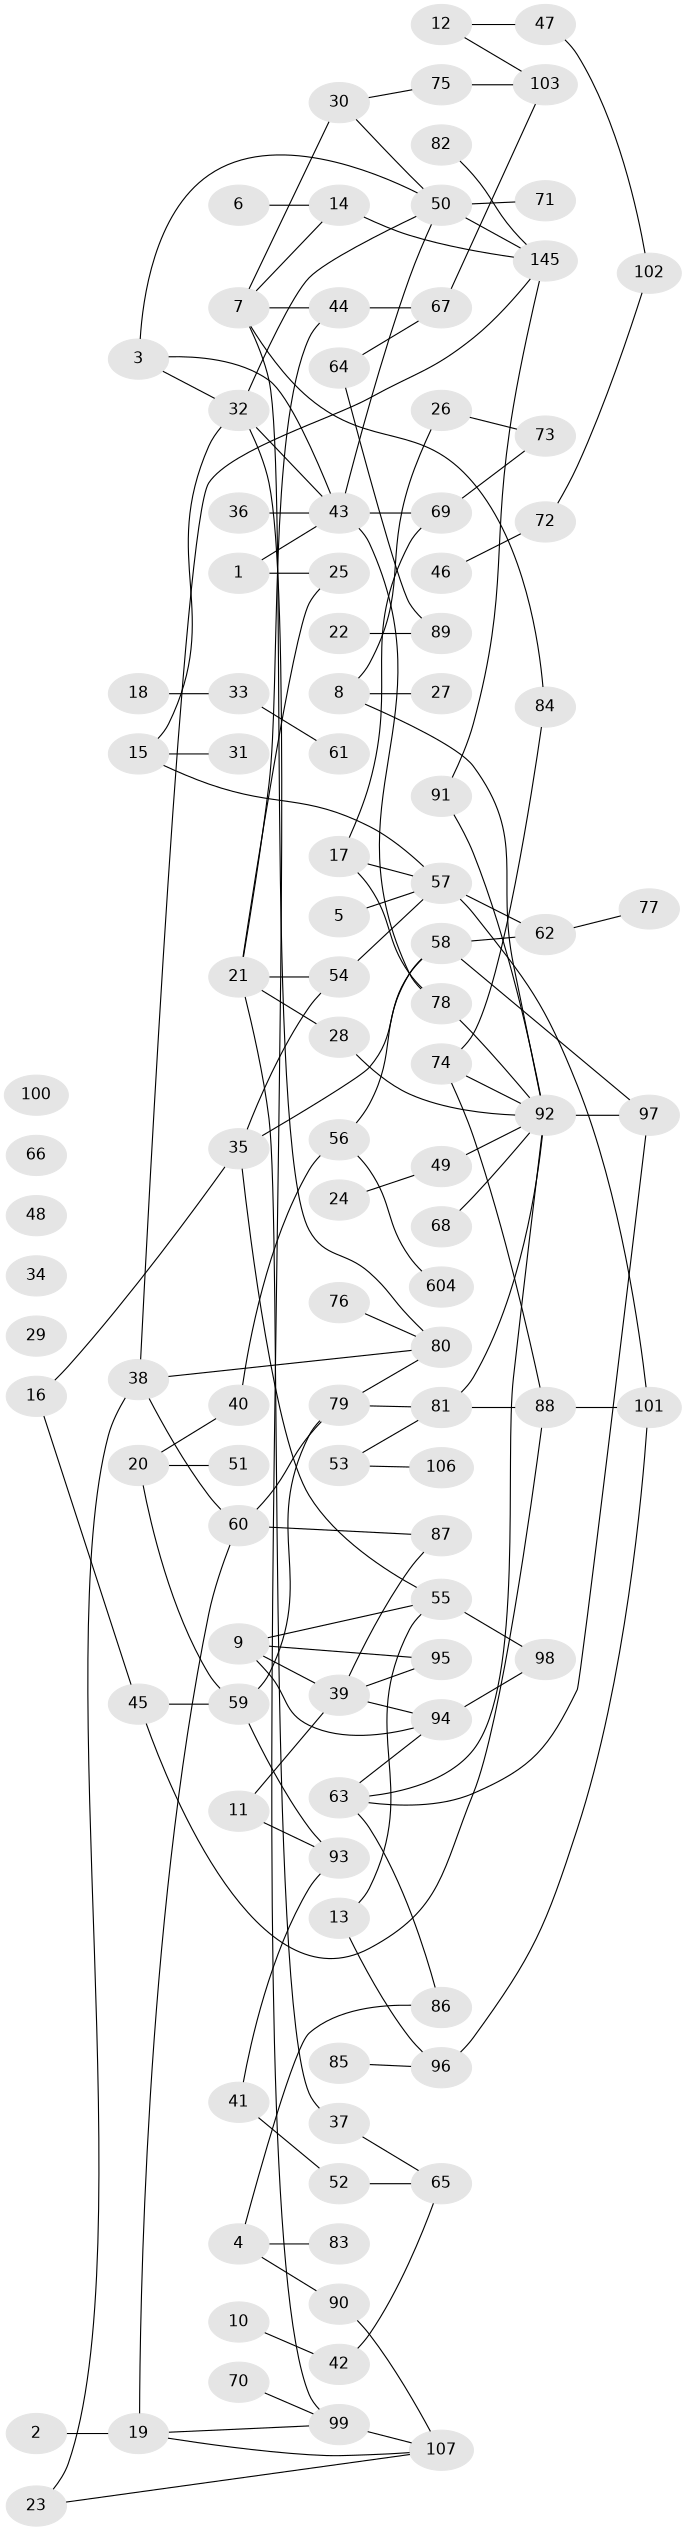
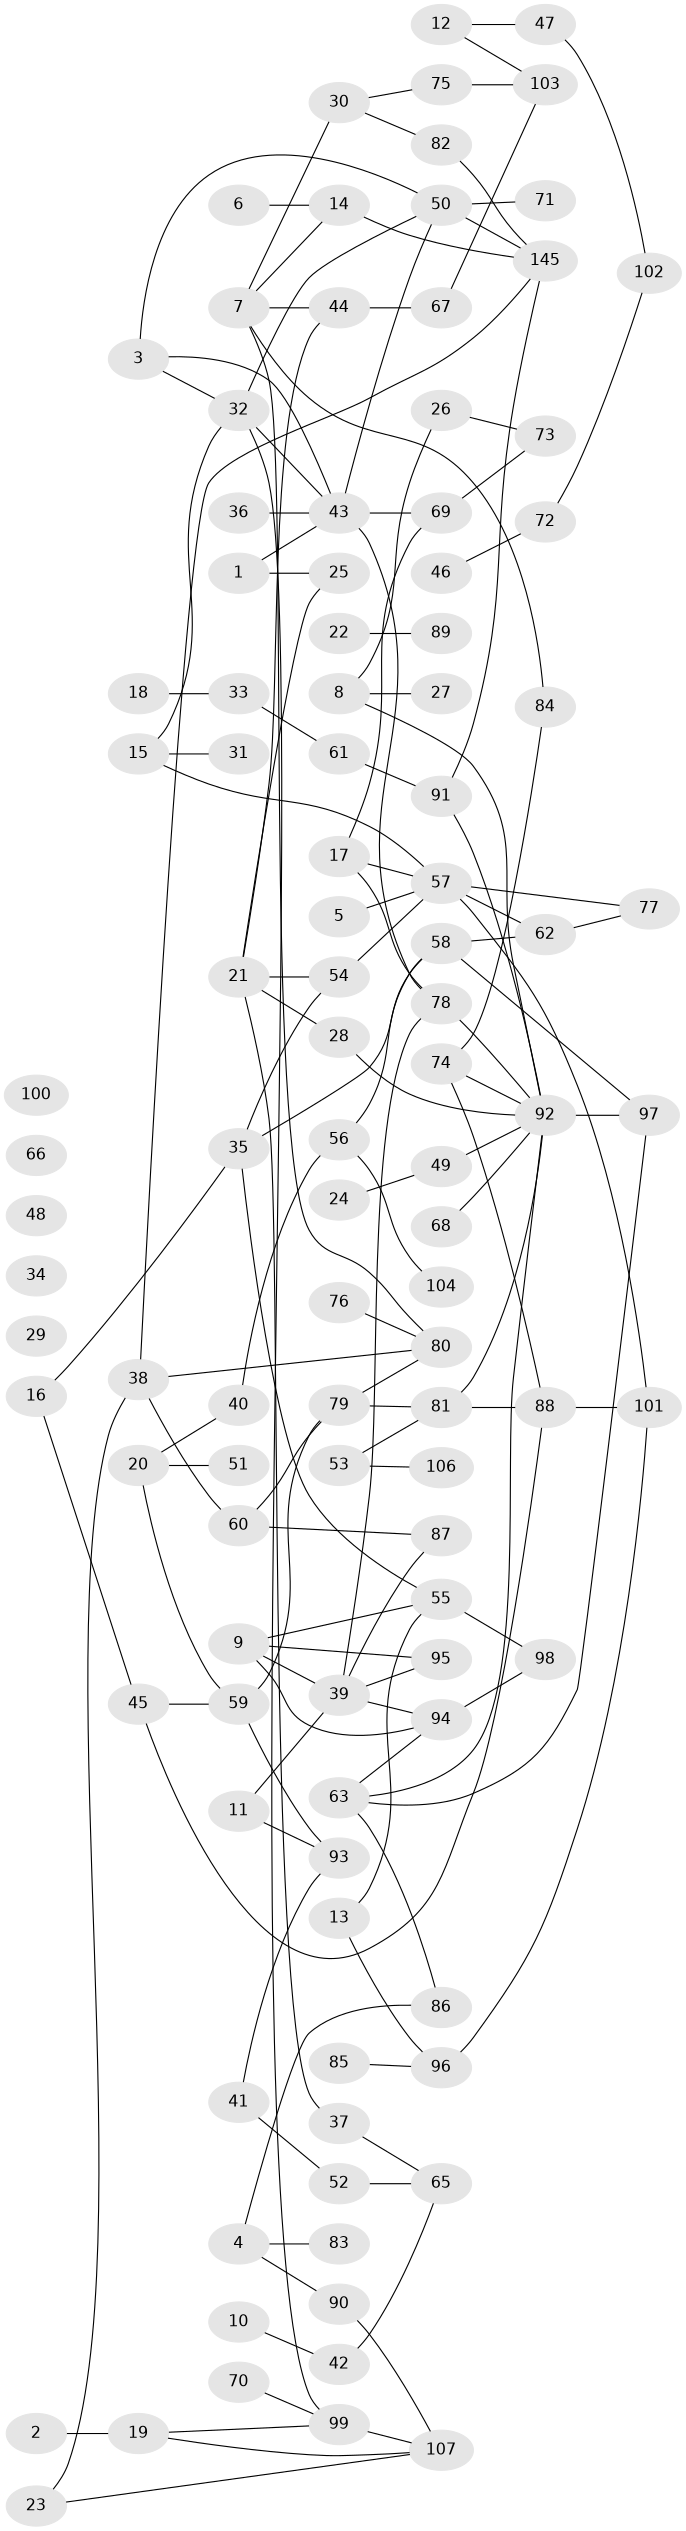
edge "30" -- "50": now "30" -- "82"
node "64": removed
edge "61" -- "91": added
edge "57" -- "77": added
node "604": label "604" -> "104"
edge "78" -- "39": added
edge "60" -- "19": removed
